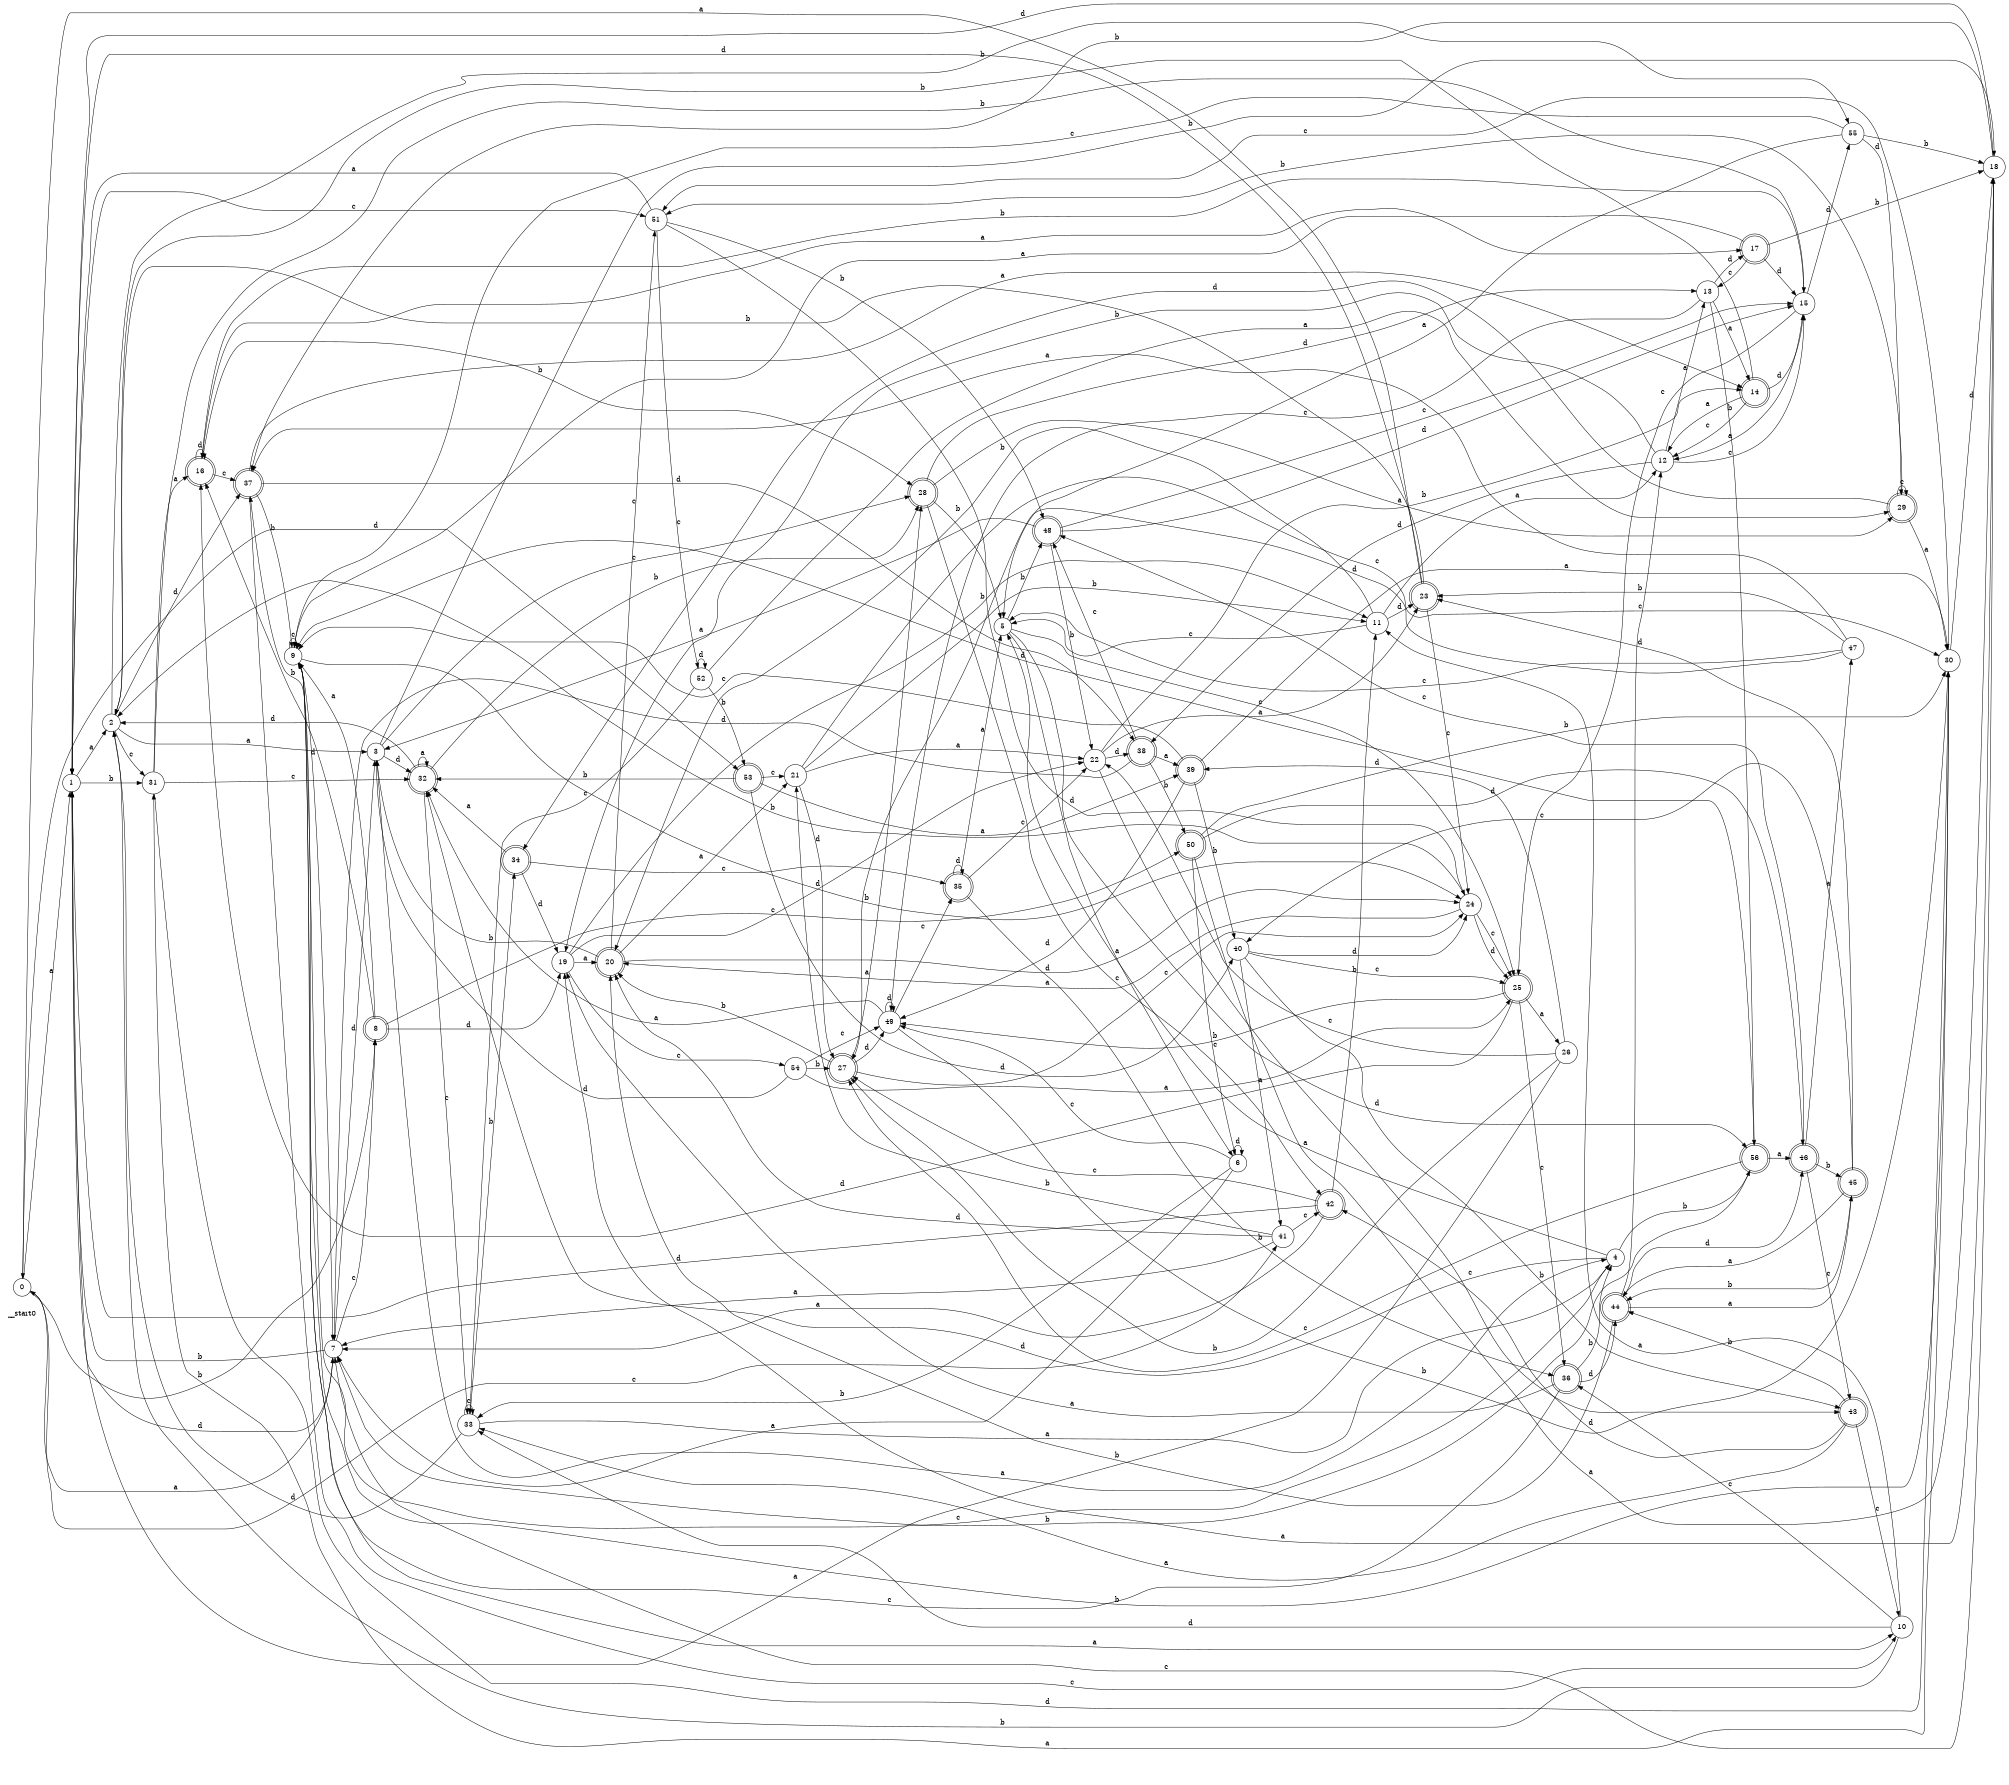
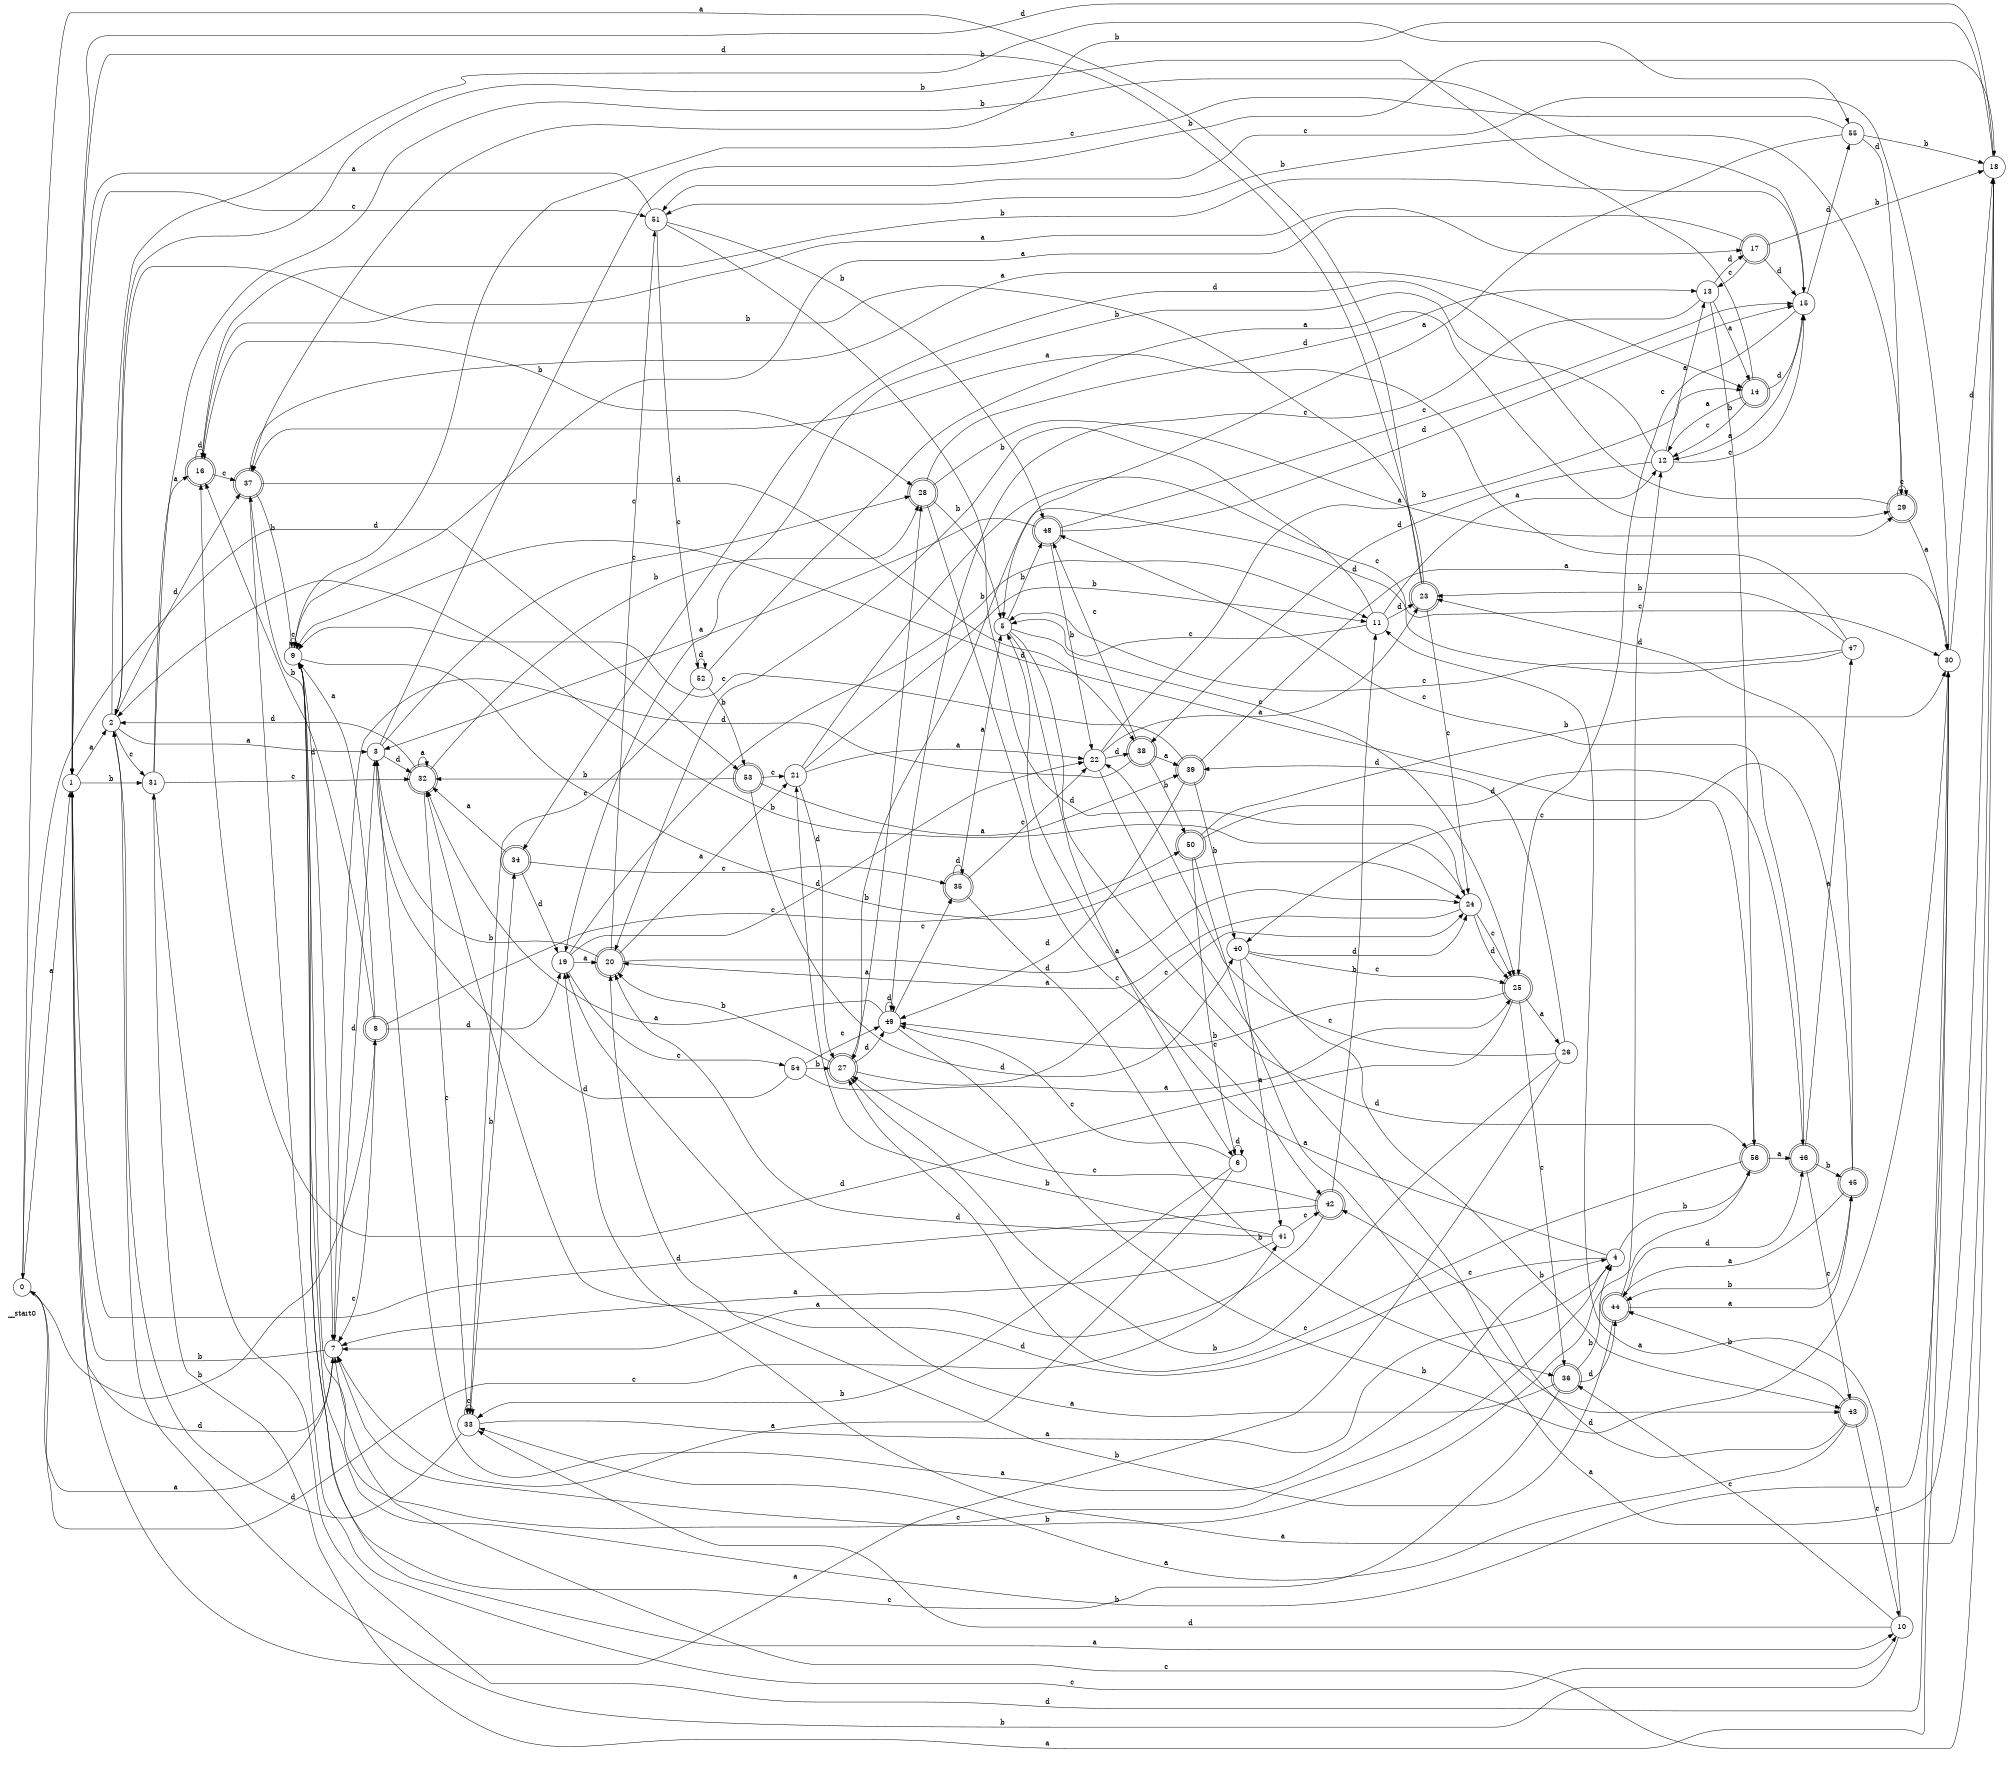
edge "7" -> "8": reversed
